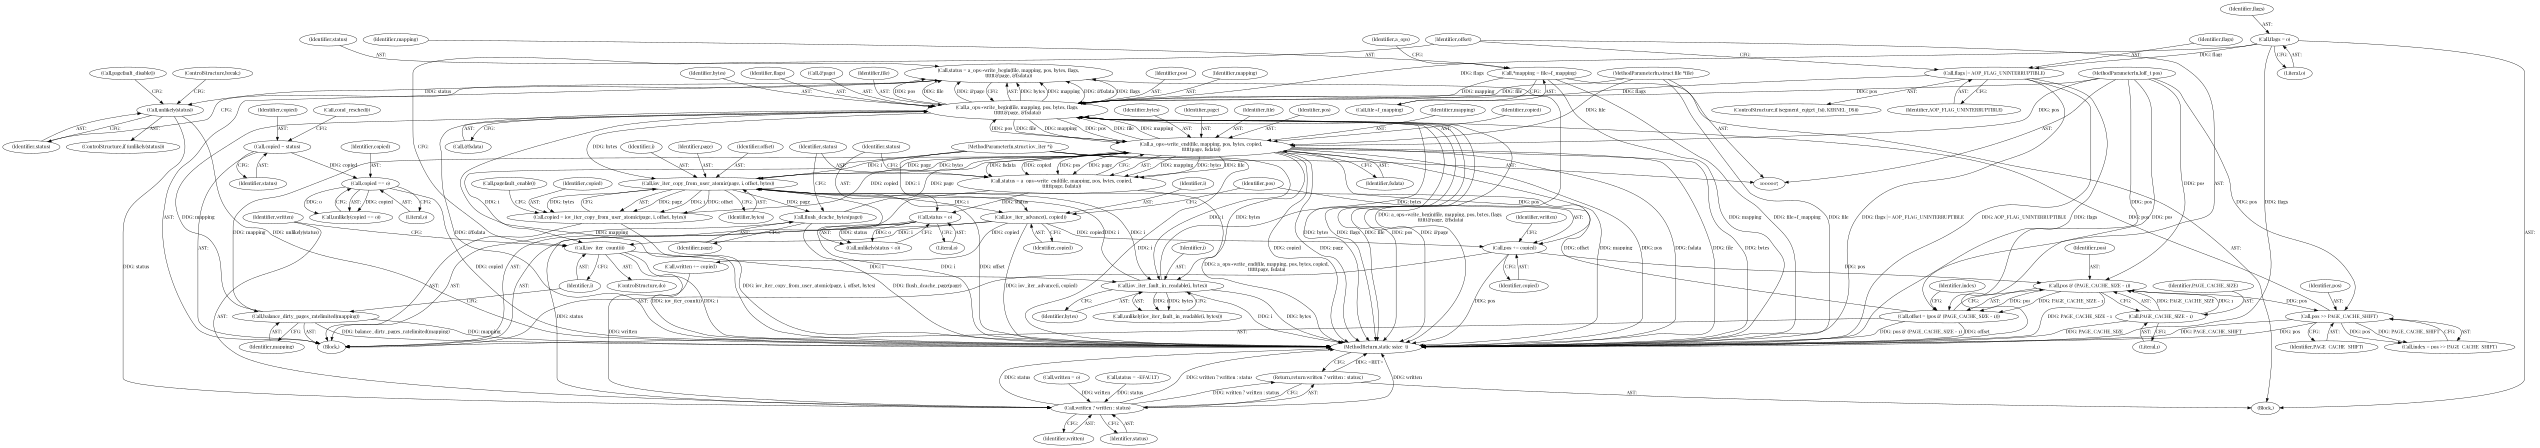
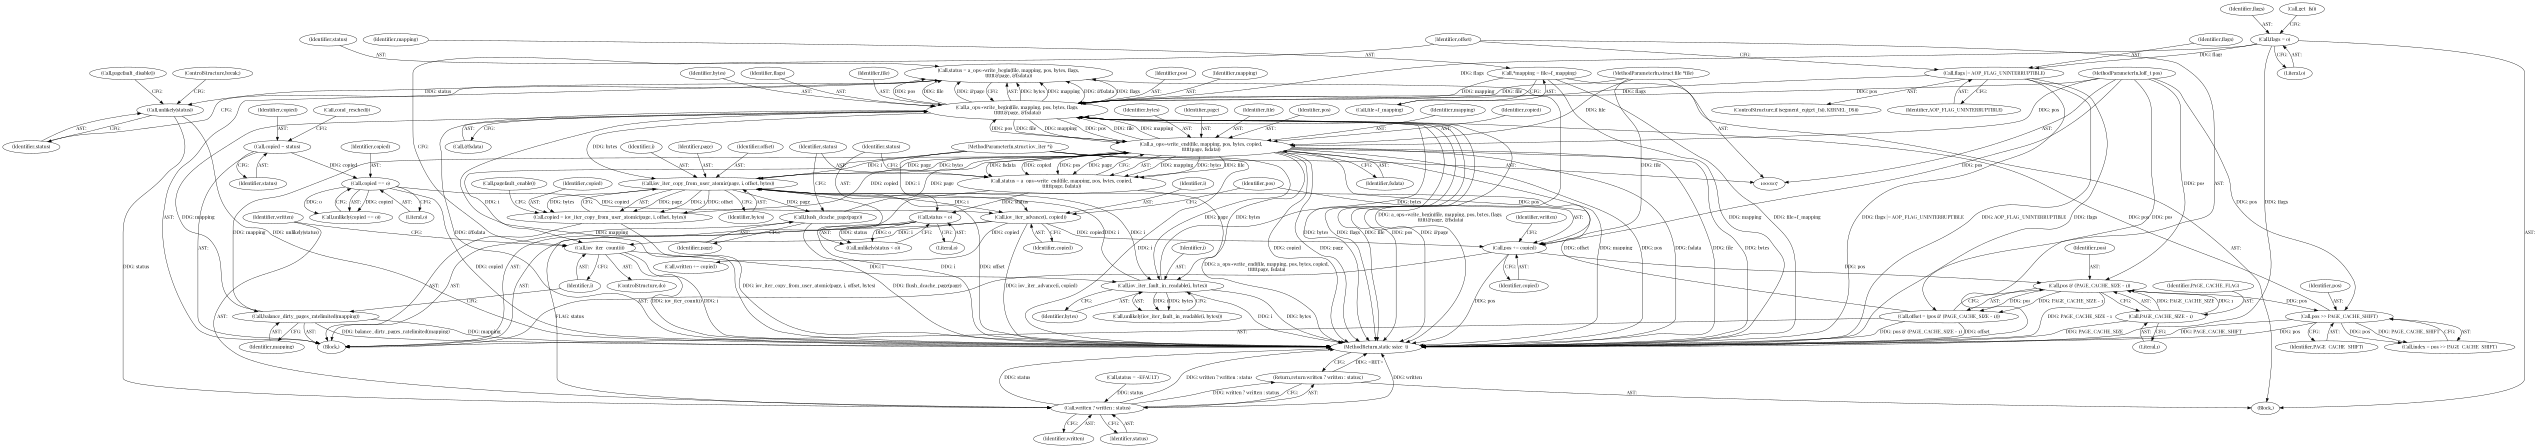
node "(Call,get_fs())": added
node "(Identifier,a_ops)": removed
node "(Call,&page)": removed
node "(ControlStructure,if (unlikely(status)))": removed
node "1000007": label "1000007" -> "1000107"
edge "(Call,copied == 0)" -> "(Call,iov_iter_advance(i, copied))": added, label "DDG: copied"
node "(Call,flush_dcache_bytes(page))": label "(Call,flush_dcache_bytes(page))" -> "(Call,flush_dcache_page(page))"
edge "(MethodParameterIn,struct iov_iter *i)" -> "(Call,iov_iter_fault_in_readable(i, bytes))": label "DDG: i" -> "DDG: page"
edge "(MethodParameterIn,loff_t pos)" -> "(Call,offset = (pos & (PAGE_CACHE_SIZE - 1)))": now "(MethodParameterIn,loff_t pos)" -> "(Call,pos += copied)"
node "(Identifier,index)": removed
node "(Identifier,PAGE_CACHE_SIZE)": label "(Identifier,PAGE_CACHE_SIZE)" -> "(Identifier,PAGE_CACHE_FLAG)"
edge "(Call,status < 0)" -> "(Call,written ? written : status)": label "DDG: status" -> "FLAG: status"
edge "(MethodParameterIn,struct file *file)" -> "(MethodReturn,static ssize_t)": now "(MethodParameterIn,struct file *file)" -> "(Call,pos += copied)"
node "(Call,written = 0)": removed
edge "(Call,written += copied)" -> "(Call,written ? written : status)": removed, label "DDG: written"
